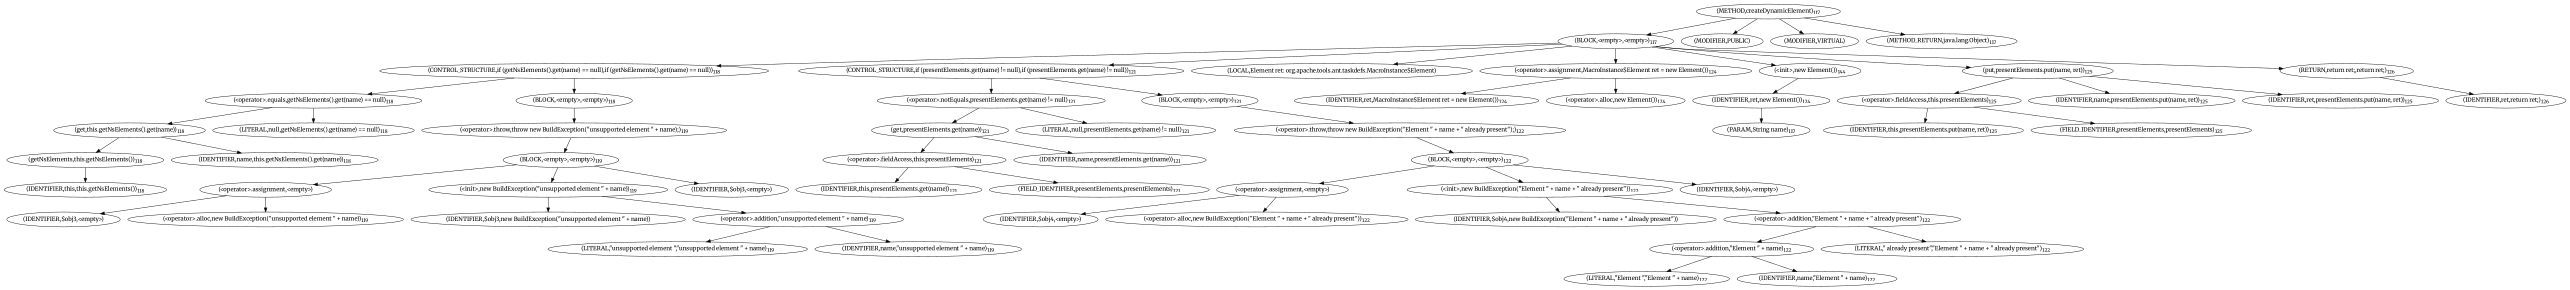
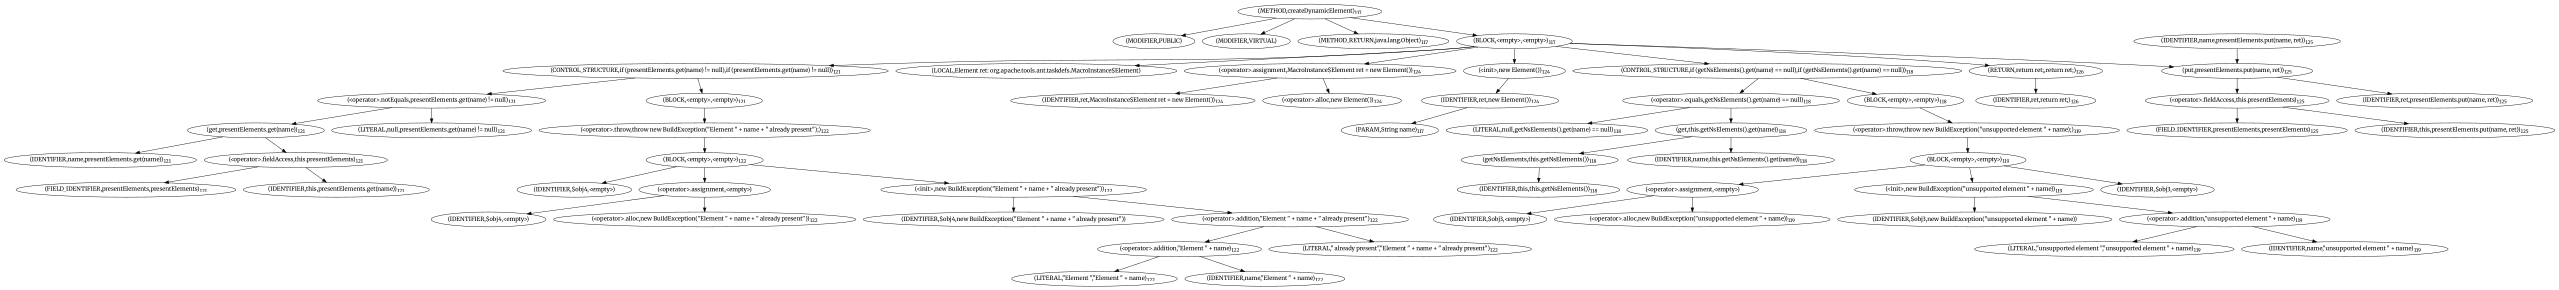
node "(<init>,new Element())": text "144" -> "124"
edge "(put,presentElements.put(name, ret))" -> "(IDENTIFIER,name,presentElements.put(name, ret))": reversed
